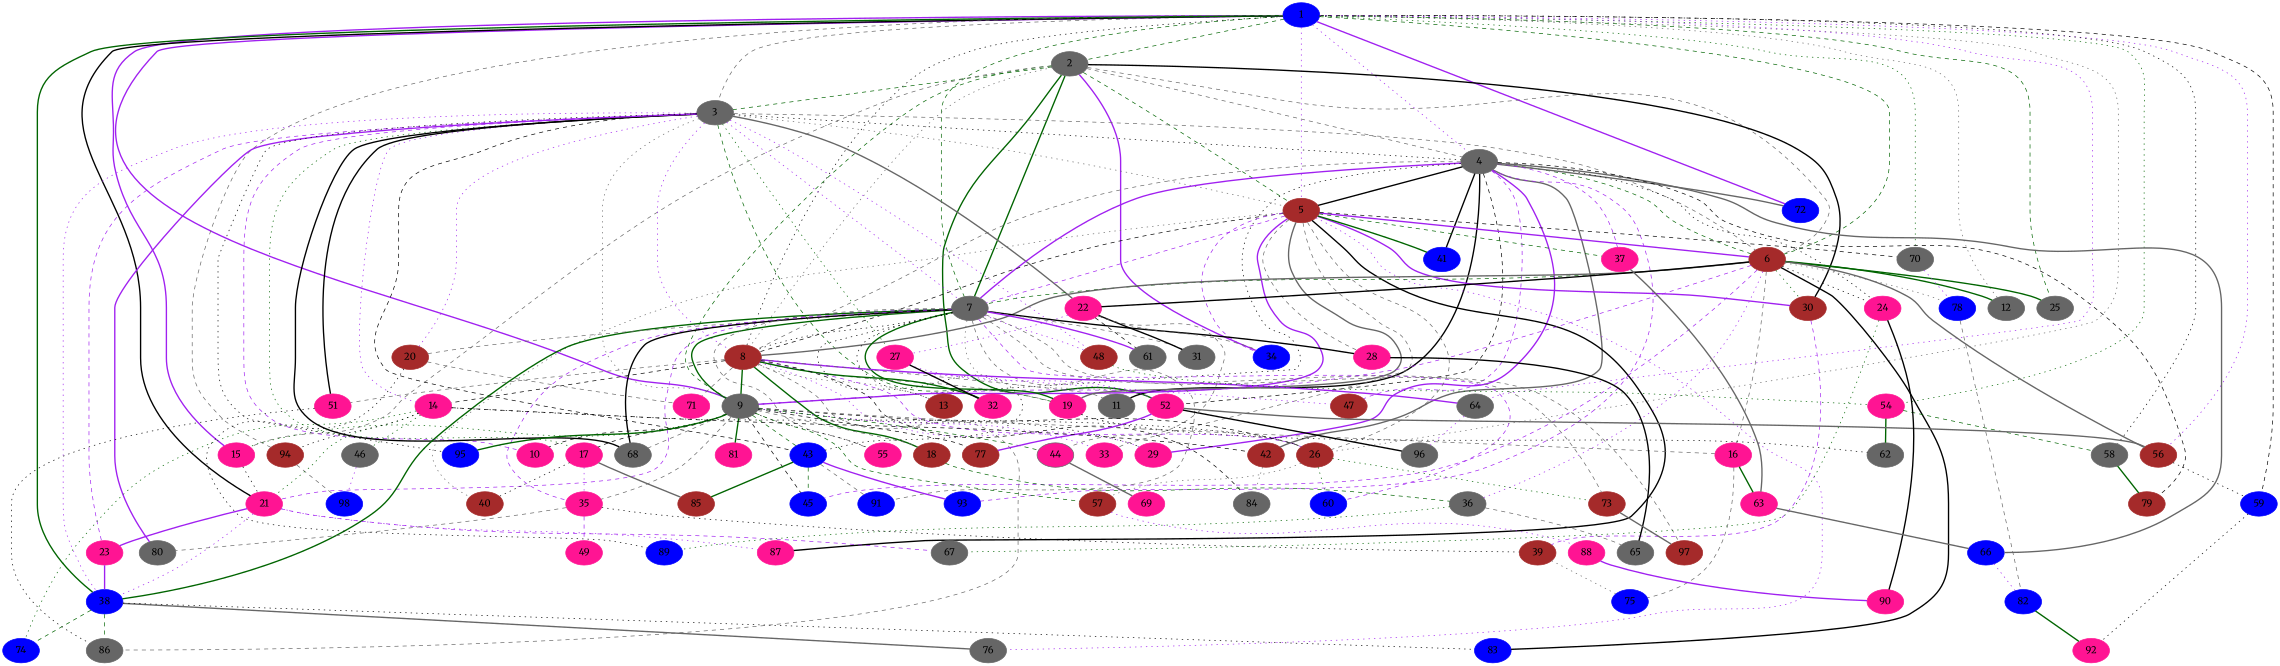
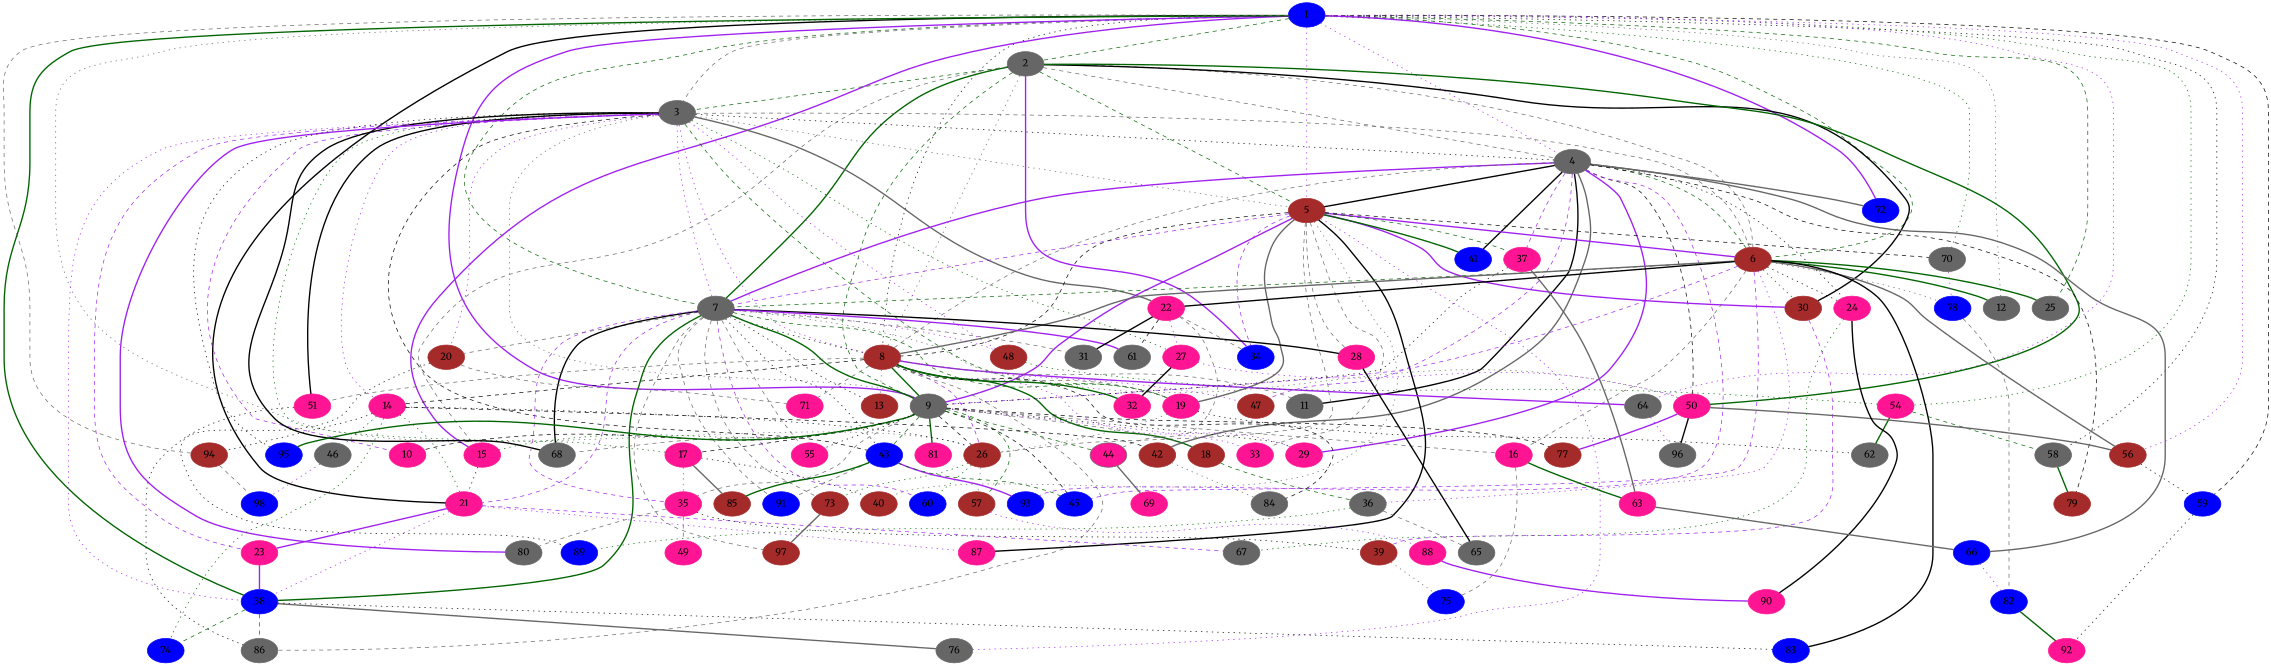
edge "7" -- "19": style bold -> dashed
edge "4" -- "9": now "37" -- "9"
node "52": label "52" -> "50"
